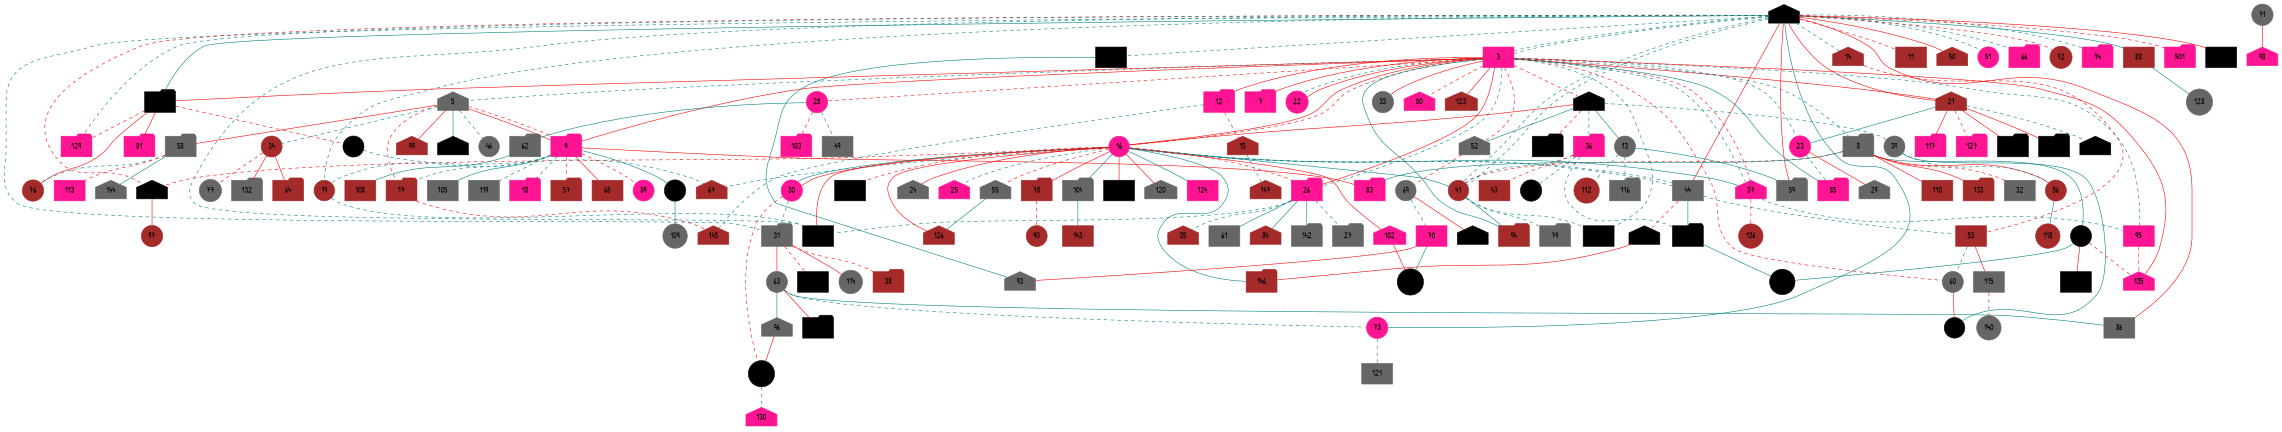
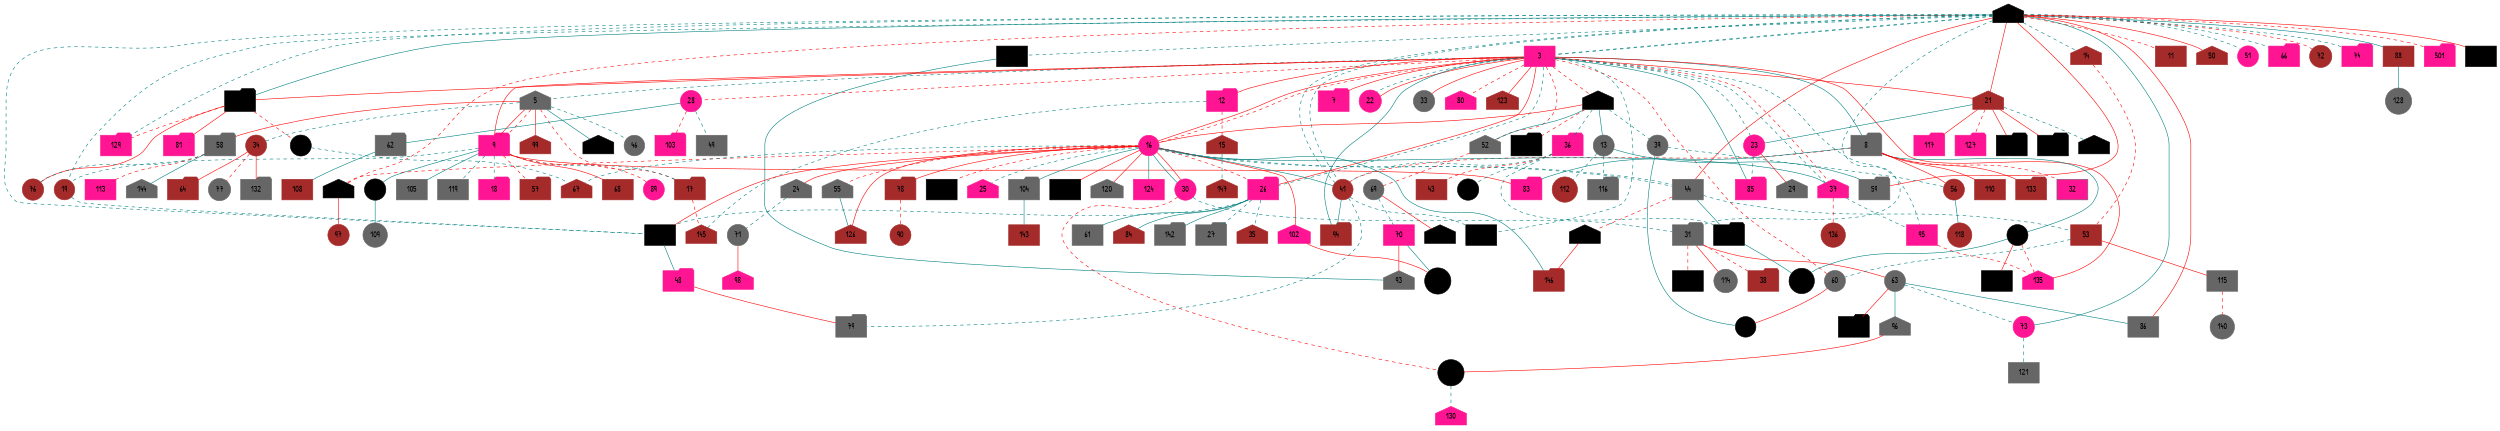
edge "3" -- "8": style dashed -> solid
node "32": fillcolor gray40 -> deeppink
edge "24" -- "71": added
node "48": added
